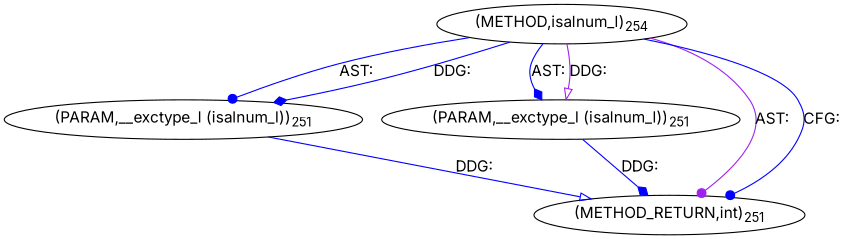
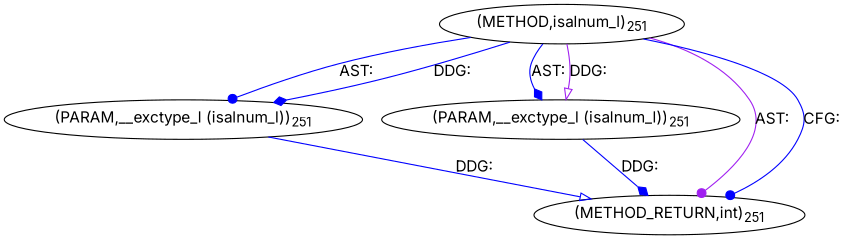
node "(METHOD,isalnum_l)": text "254" -> "251"
